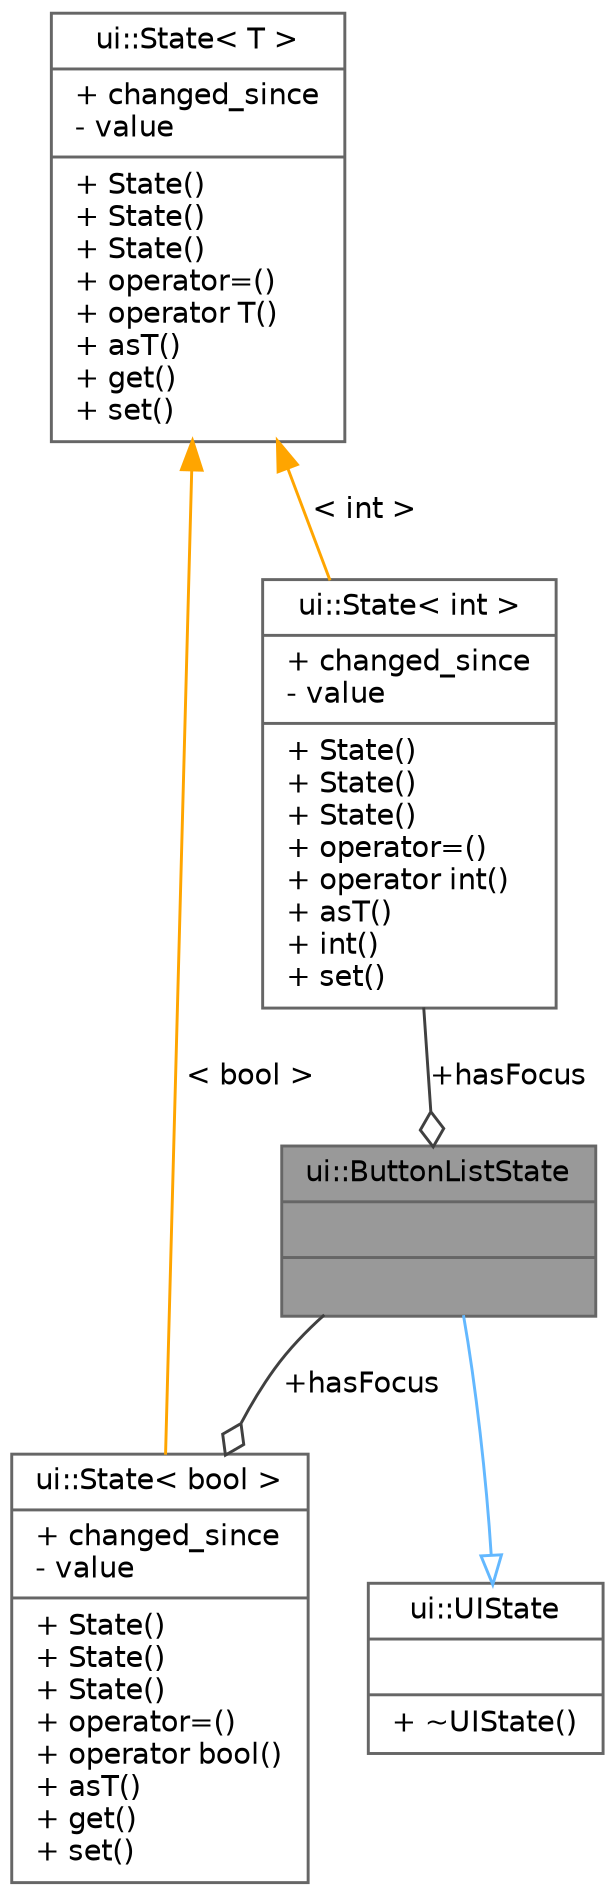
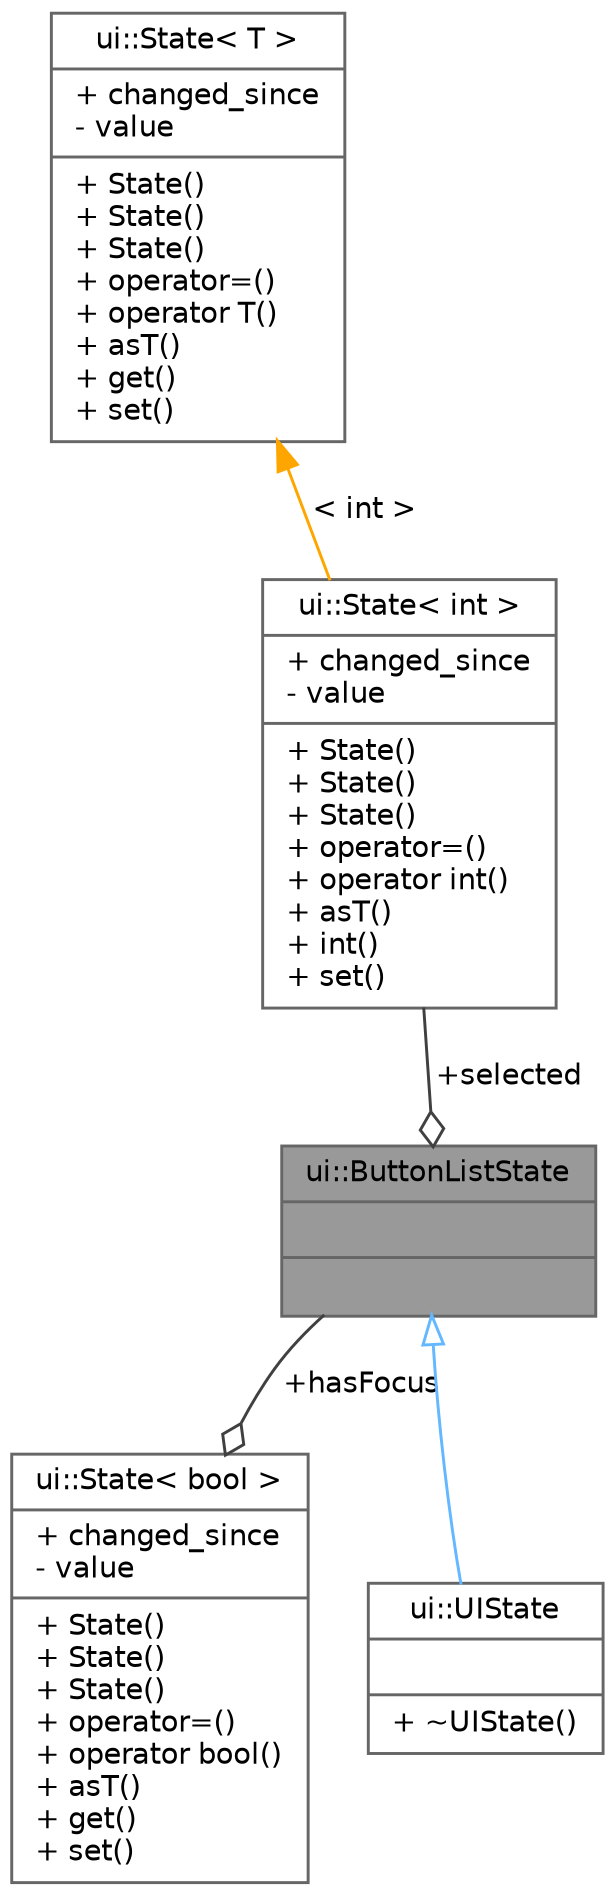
edge "ui::State< bool >" -> "ui::State< T >": removed, label "< bool >"
edge "ui::State< int >" -> "ui::ButtonListState": label " +hasFocus" -> " +selected"
edge "ui::ButtonListState" -> "ui::UIState": reversed
